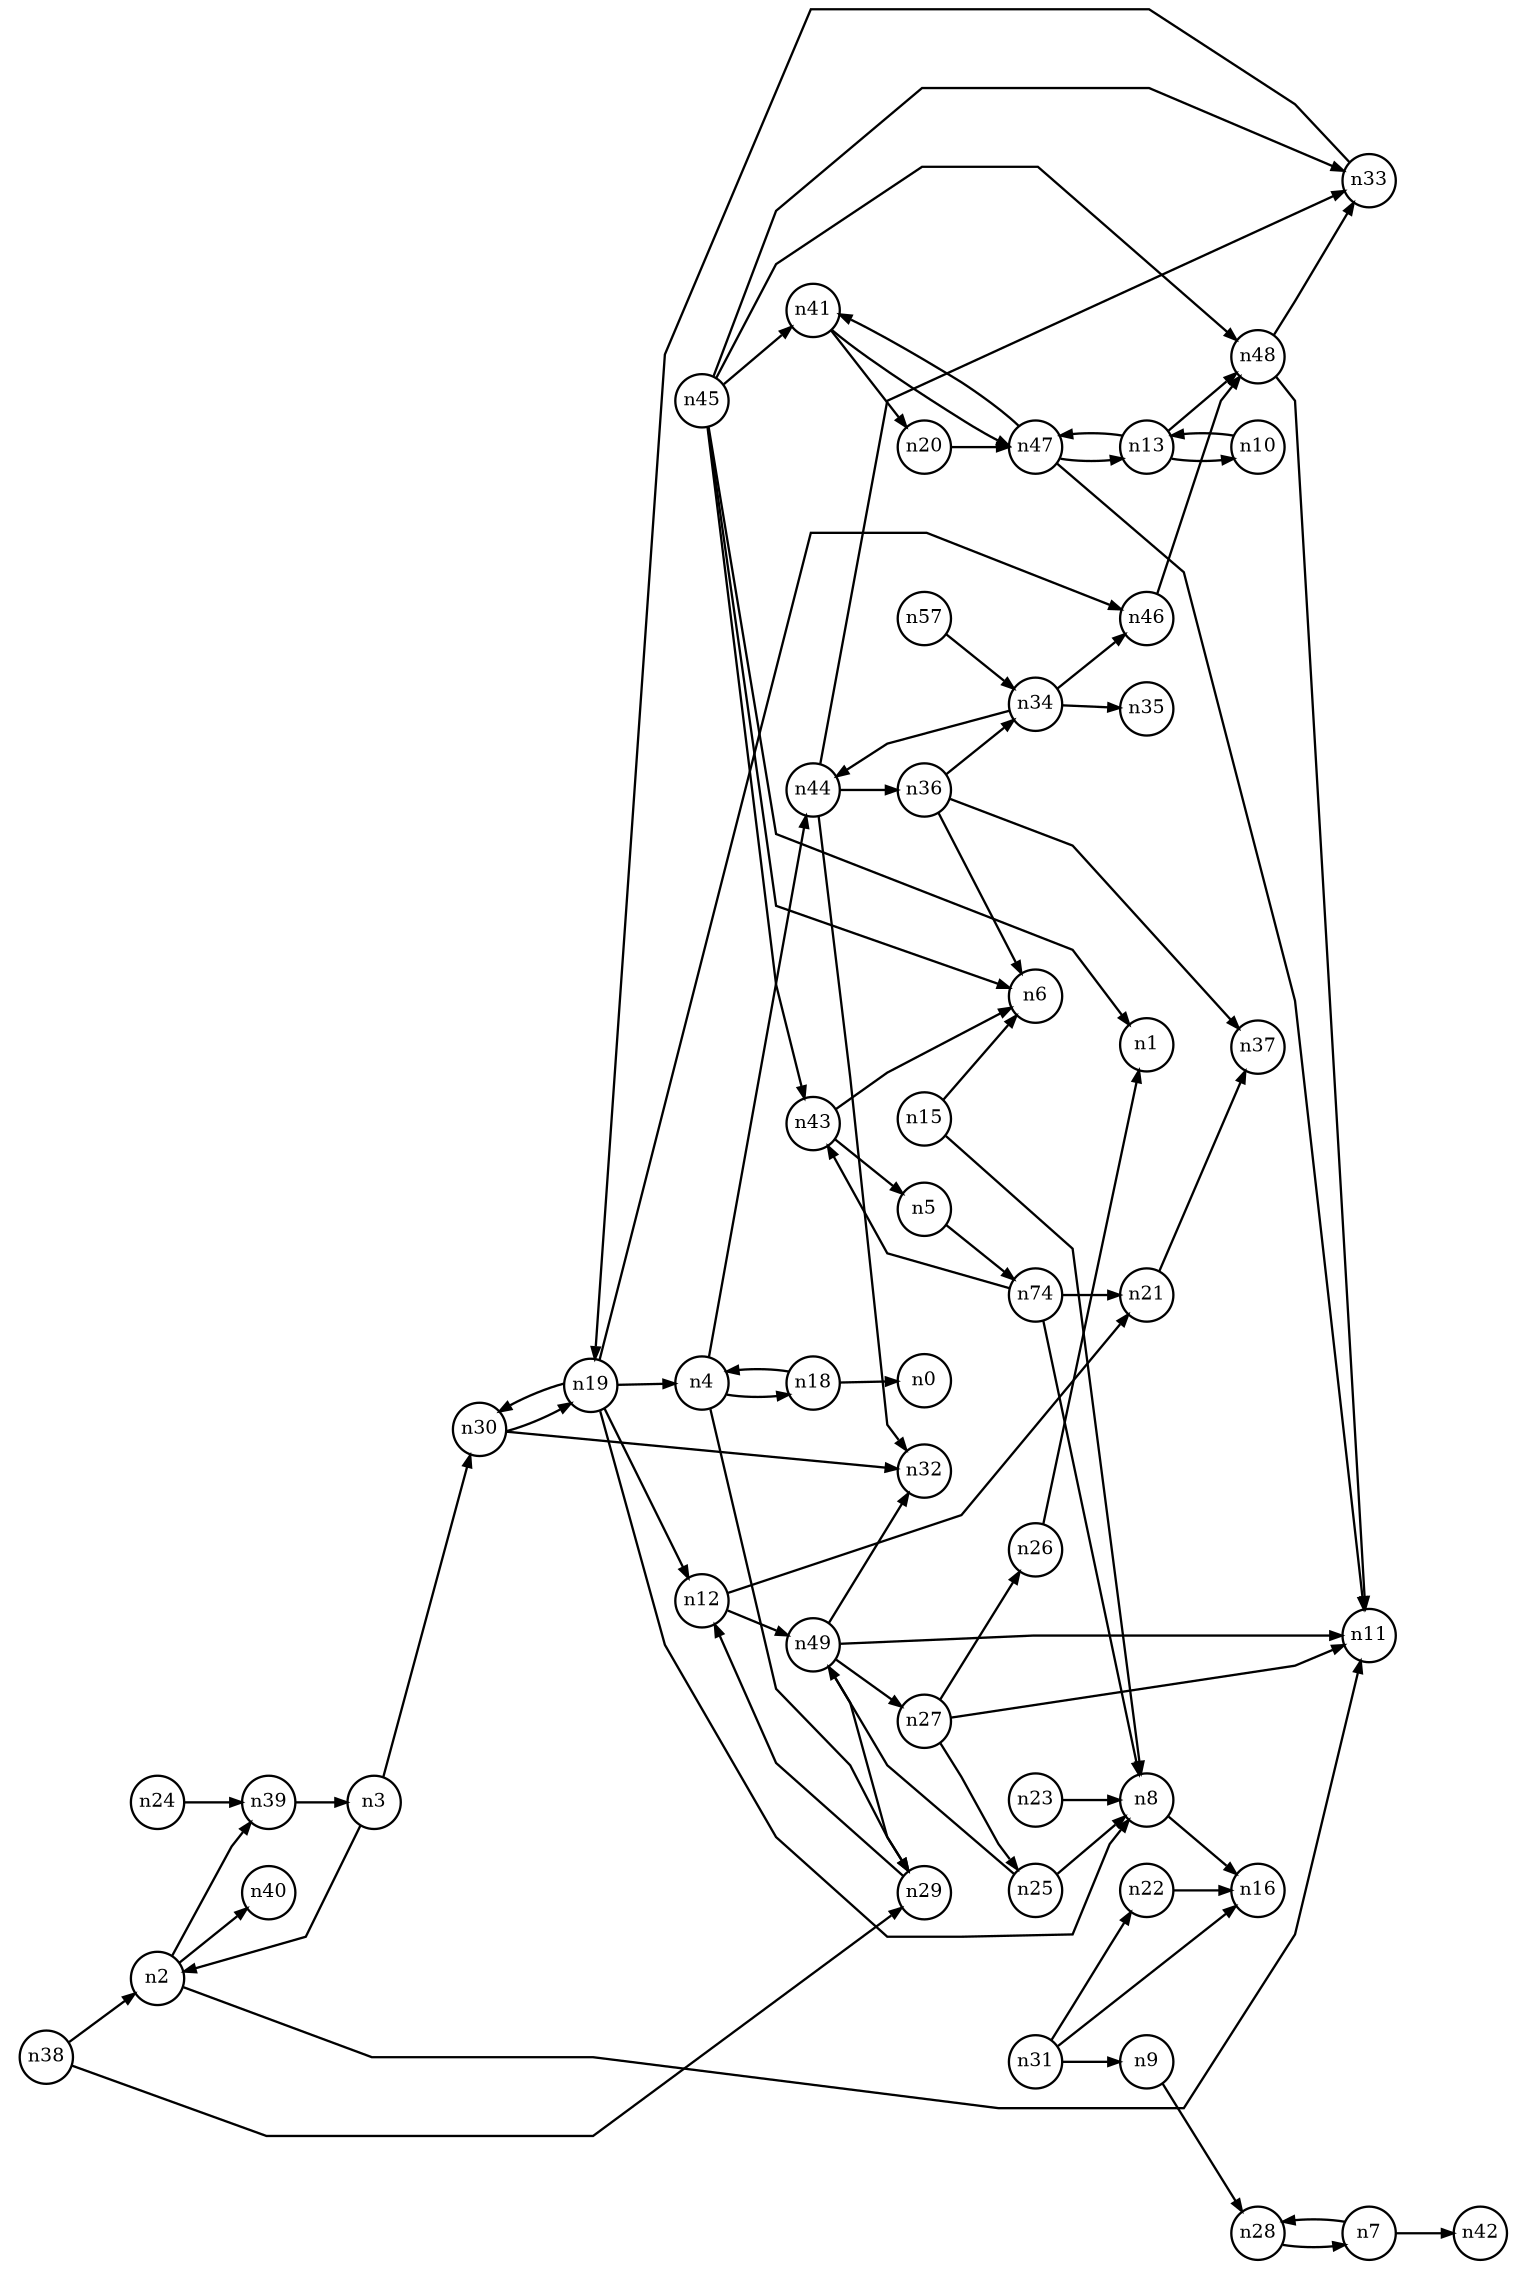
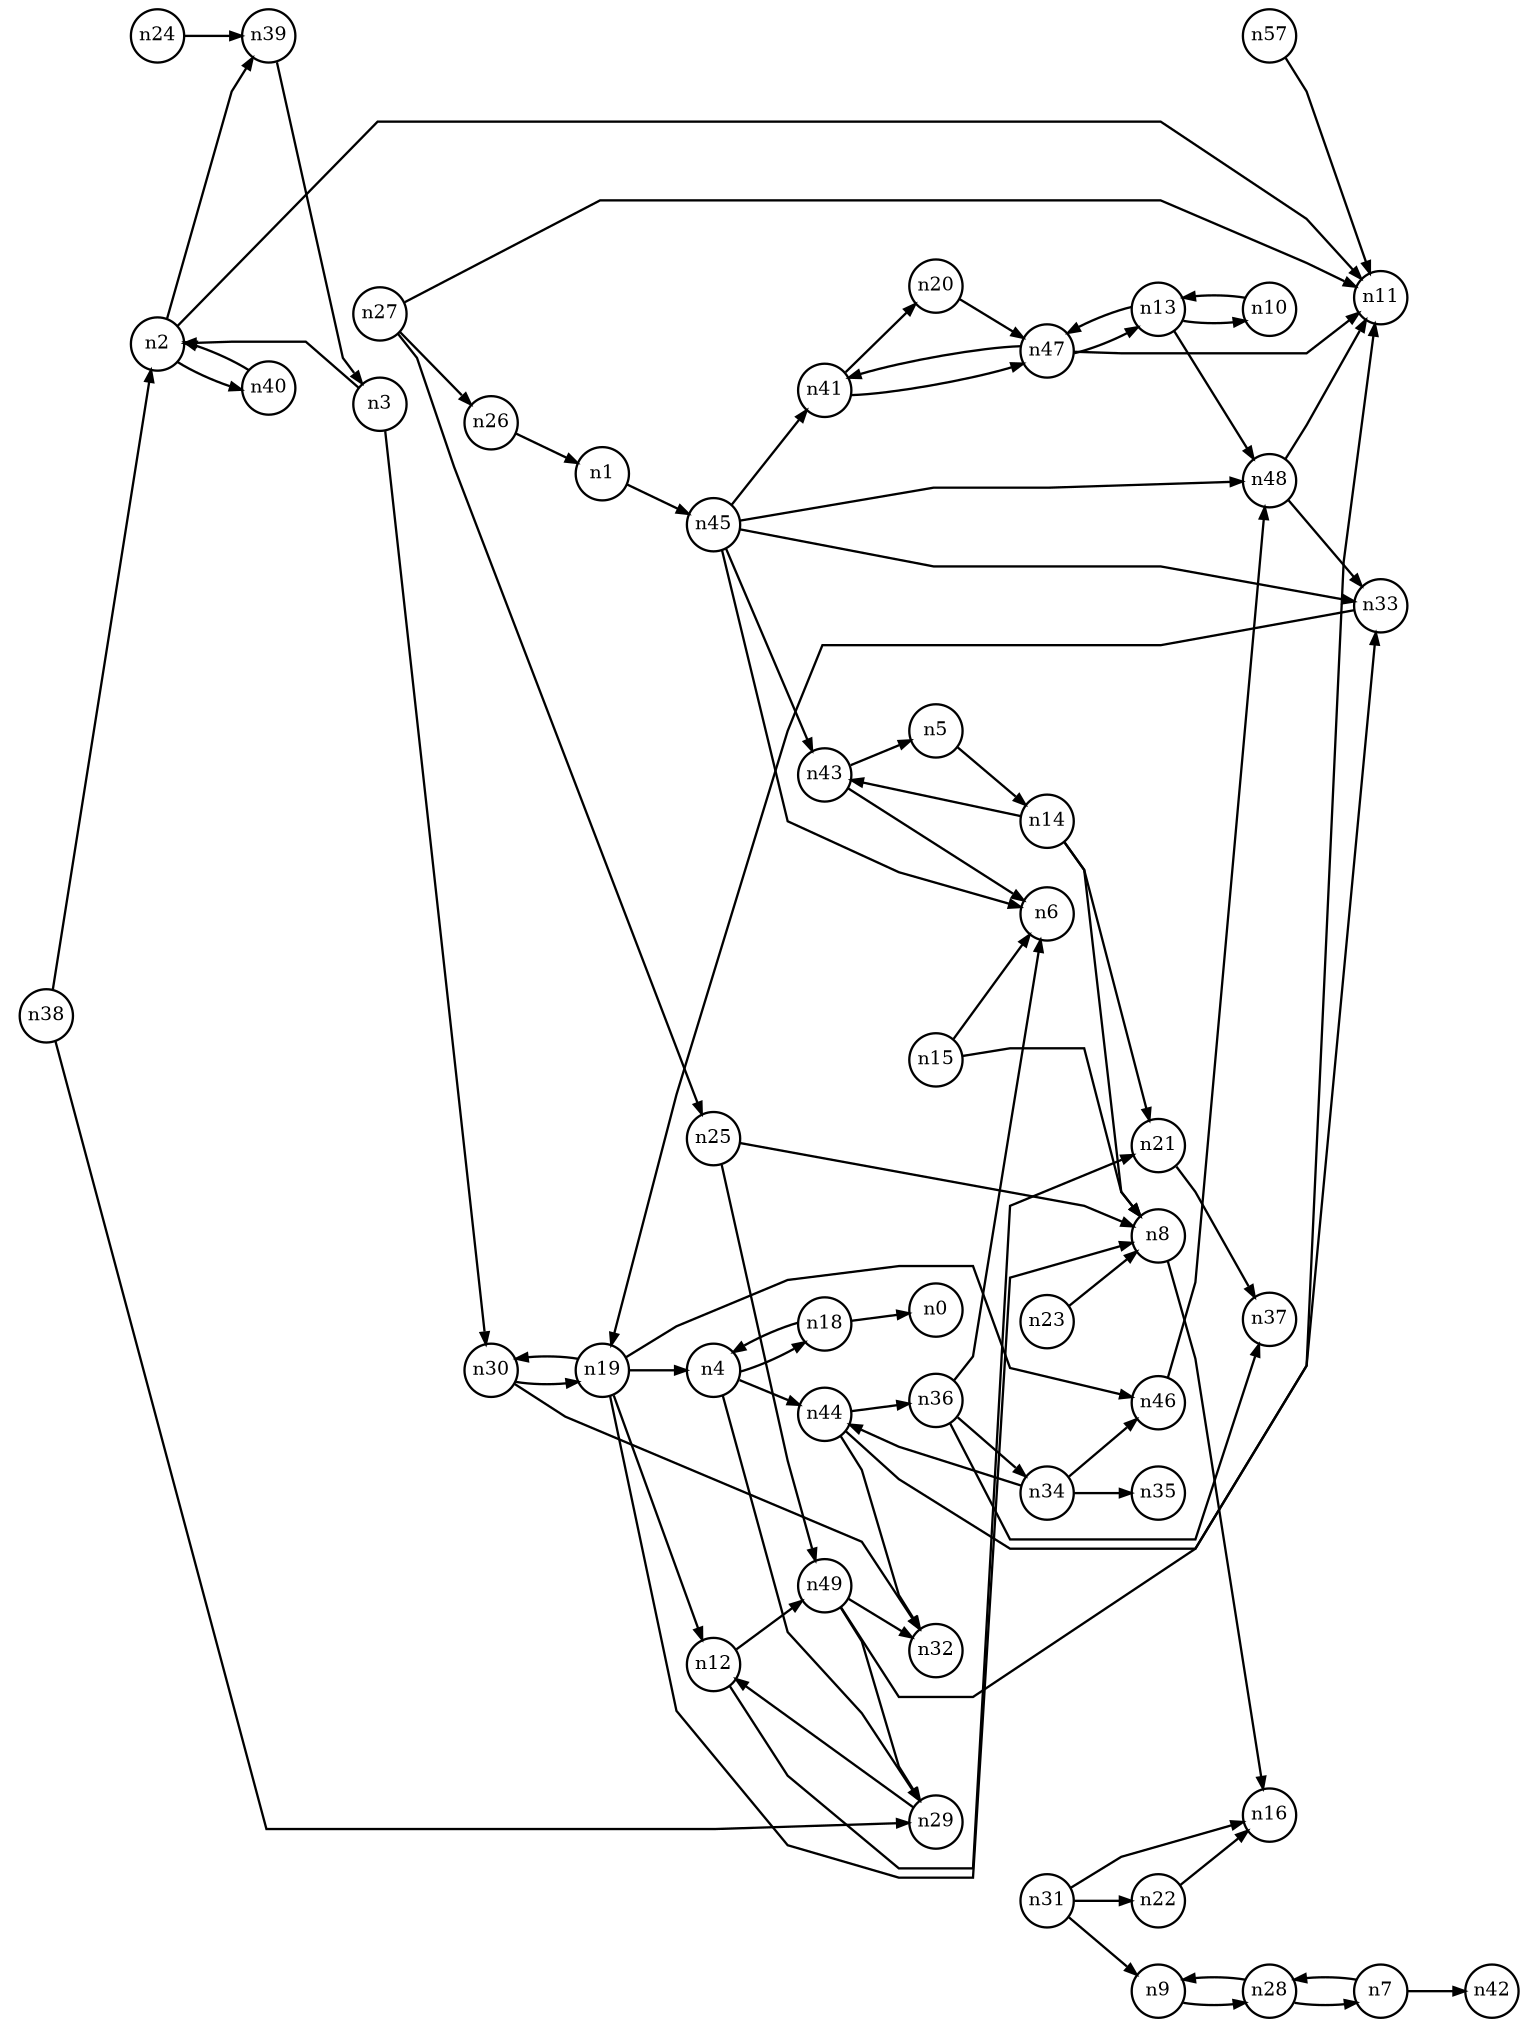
edge "n40" -> "n2": added
edge "n57" -> "n34": now "n57" -> "n11"
edge "n45" -> "n1": reversed
node "n74": label "n74" -> "n14"
edge "n49" -> "n27": removed
edge "n28" -> "n9": added
